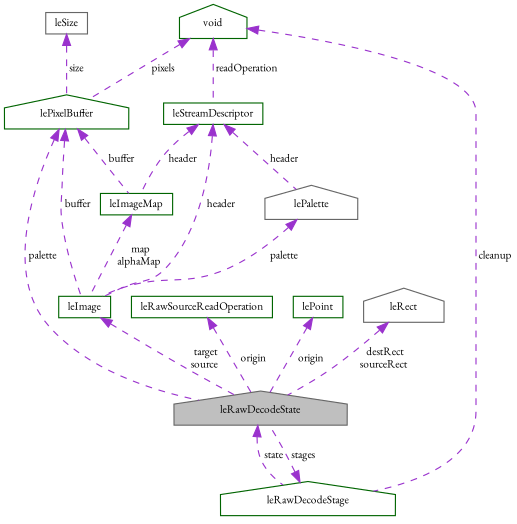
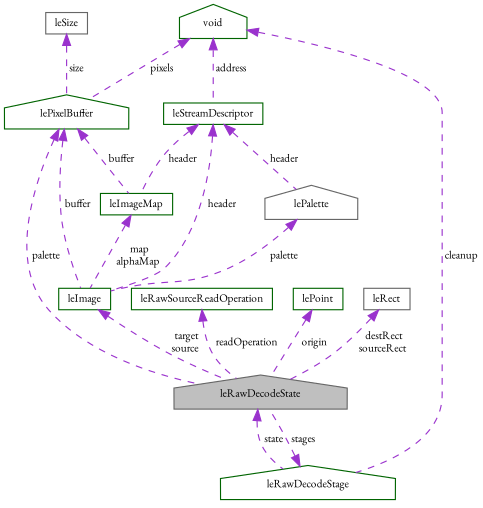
edge "leStreamDescriptor" -> "void": label " readOperation" -> " address"
node "leRect": shape house -> box
edge "leRawDecodeState" -> "leRawSourceReadOperation": label " origin" -> " readOperation"
